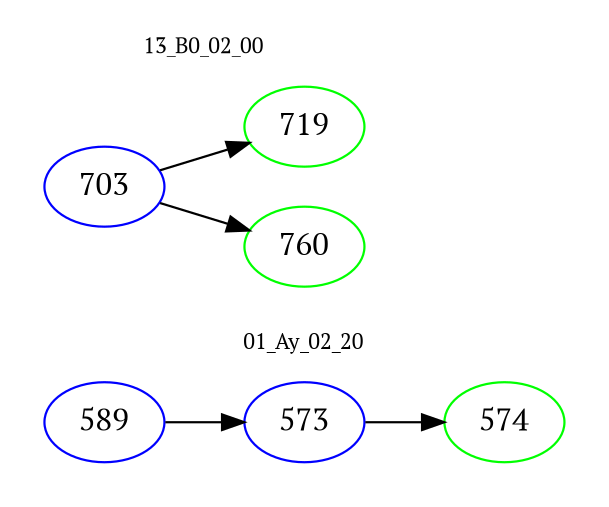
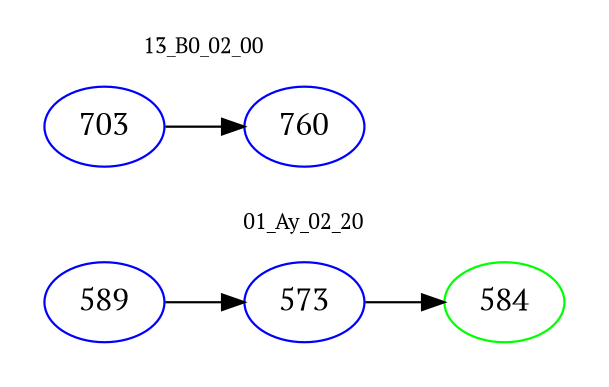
node "719": removed
node "760": color green -> blue
node "574": label "574" -> "584"
